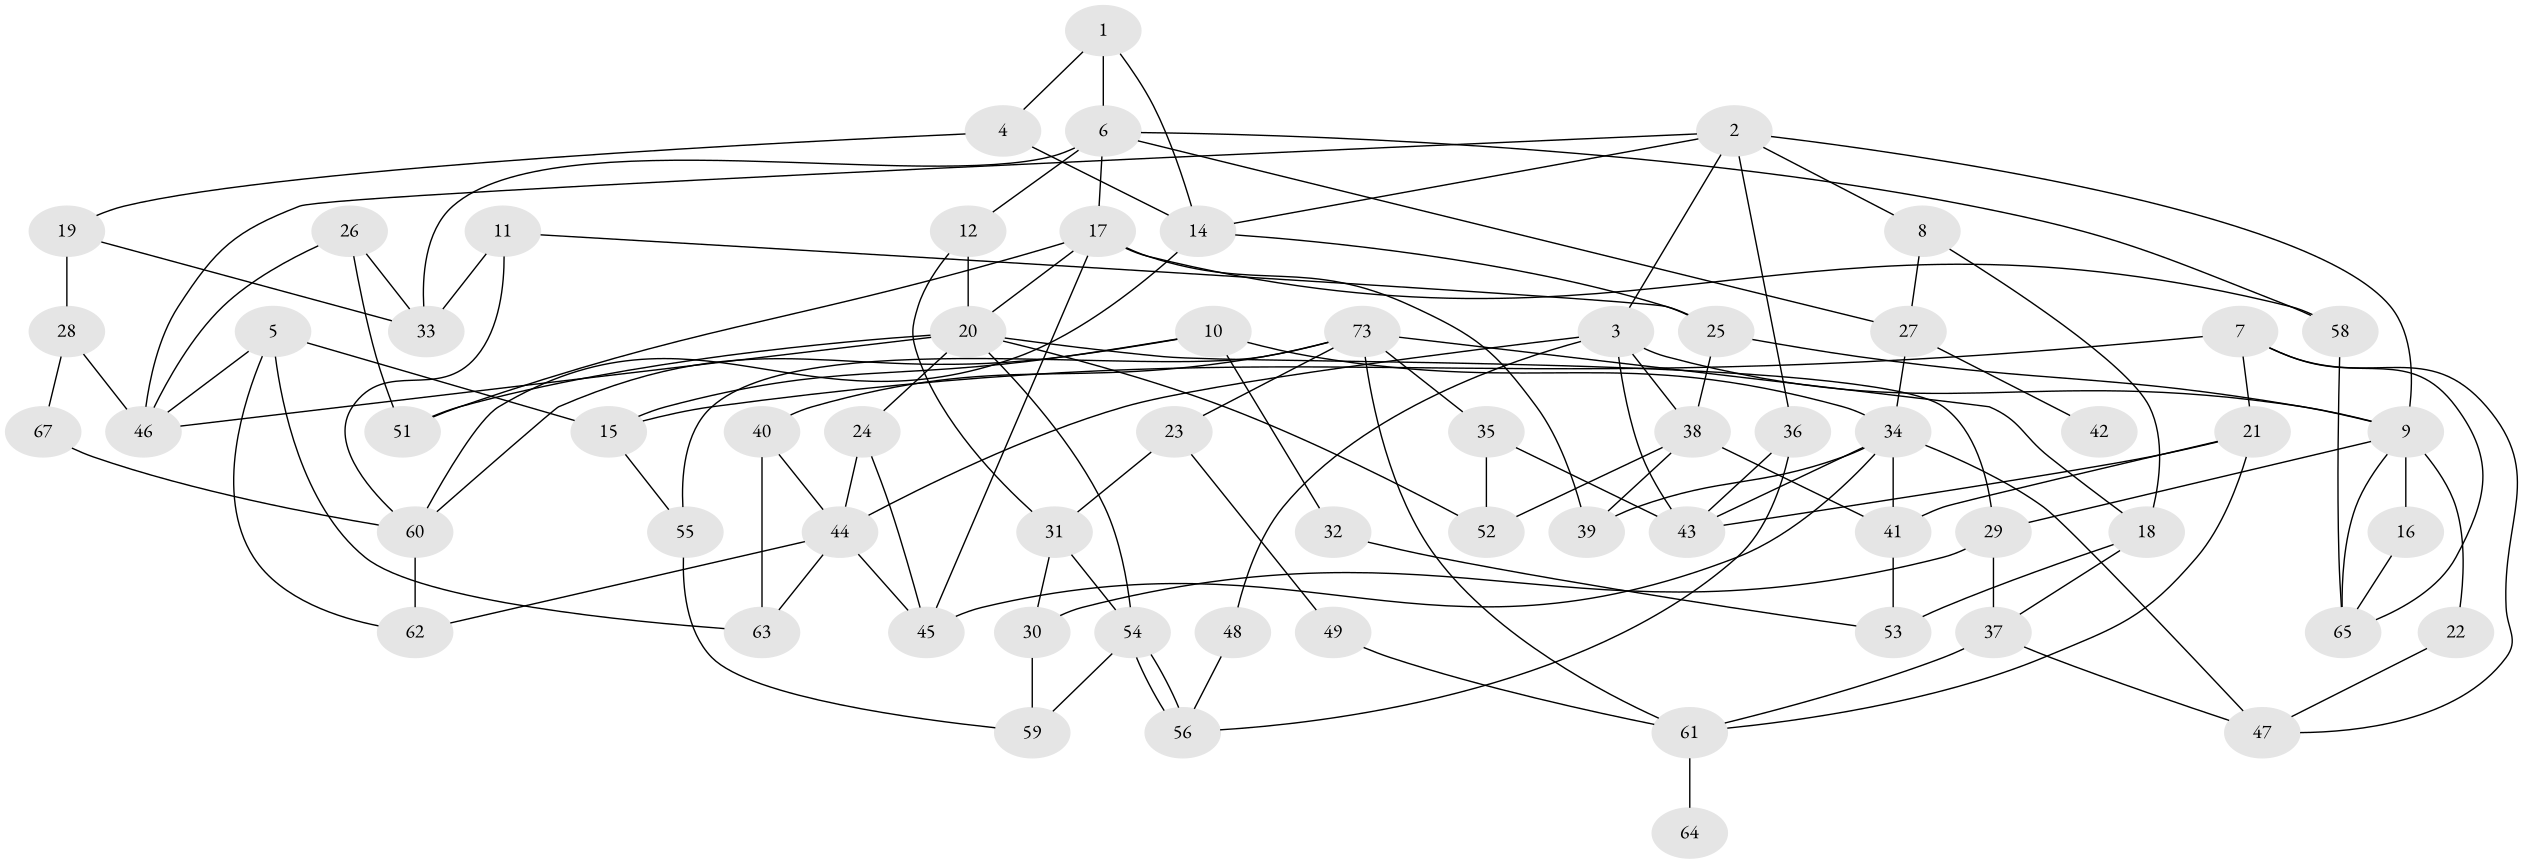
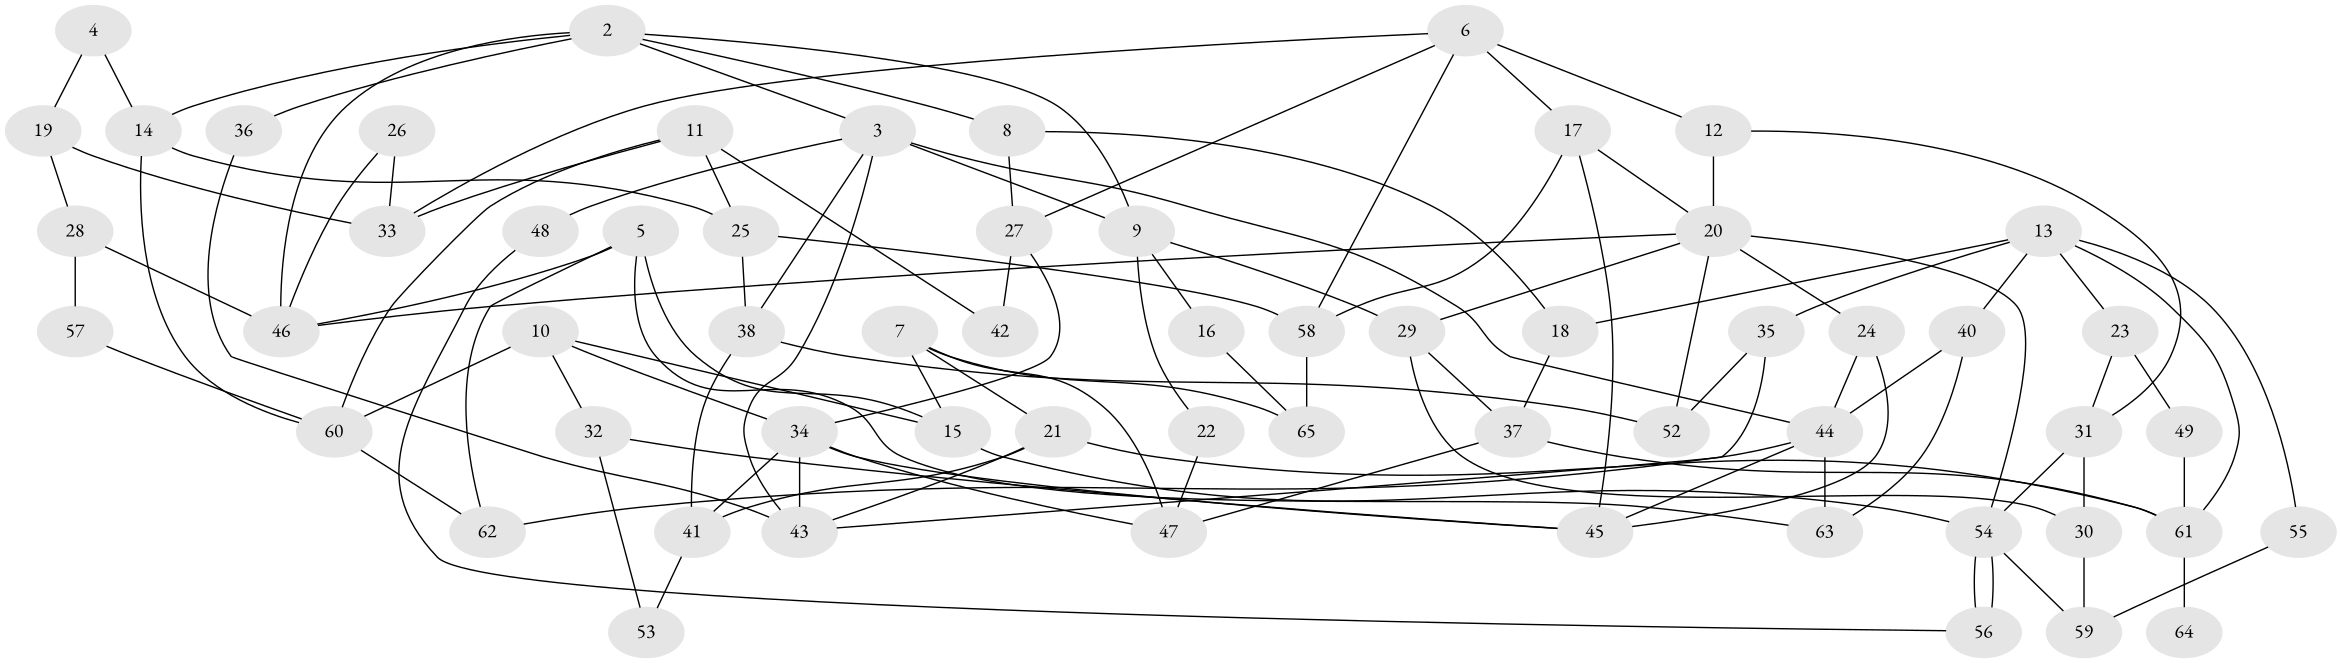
node "1": removed
edge "11" -- "42": added
node "73": label "73" -> "13"
edge "25" -- "9": now "25" -- "58"
node "67": label "67" -> "57"
node "51": removed
edge "32" -- "45": added
edge "15" -- "55": now "15" -- "54"
edge "9" -- "65": removed
node "39": removed
edge "18" -- "53": removed
edge "36" -- "56": removed
